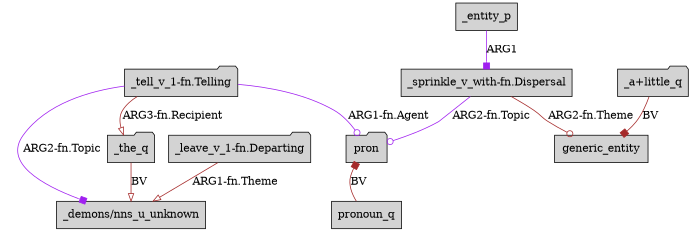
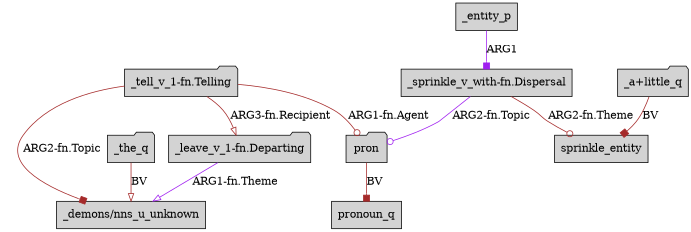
edge "_tell_v_1-fn.Telling" -> "pron": color purple -> brown
edge "_tell_v_1-fn.Telling" -> "_the_q": now "_tell_v_1-fn.Telling" -> "_leave_v_1-fn.Departing"
edge "_tell_v_1-fn.Telling" -> "_demons/nns_u_unknown": color purple -> brown
node "generic_entity": label "generic_entity" -> "sprinkle_entity"
edge "_leave_v_1-fn.Departing" -> "_demons/nns_u_unknown": color brown -> purple
edge "pronoun_q" -> "pron": reversed
